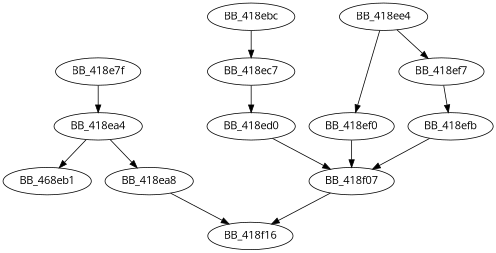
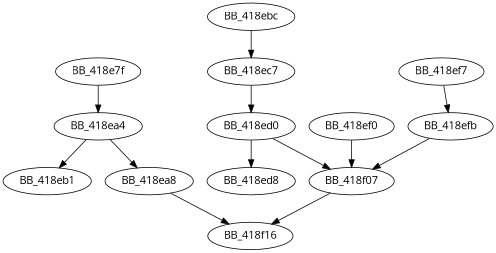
node "BB_418ee4": removed
node "BB_468eb1": label "BB_468eb1" -> "BB_418eb1"
node "BB_418ed8": added
